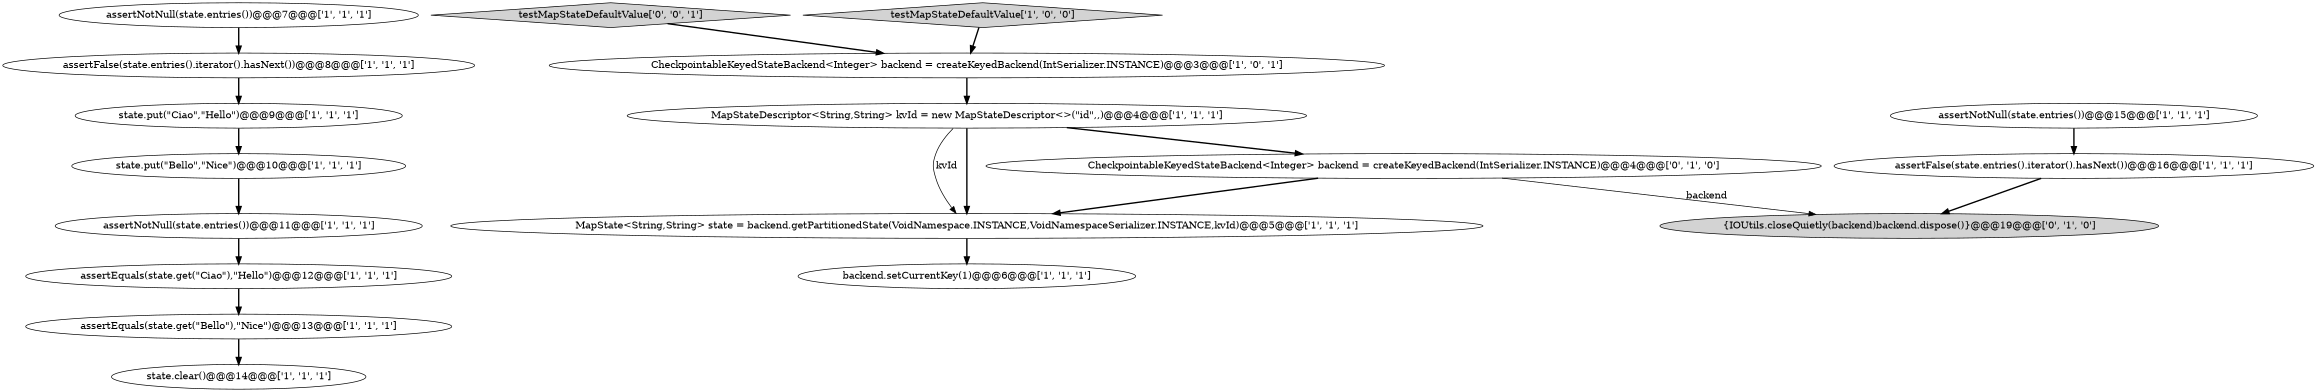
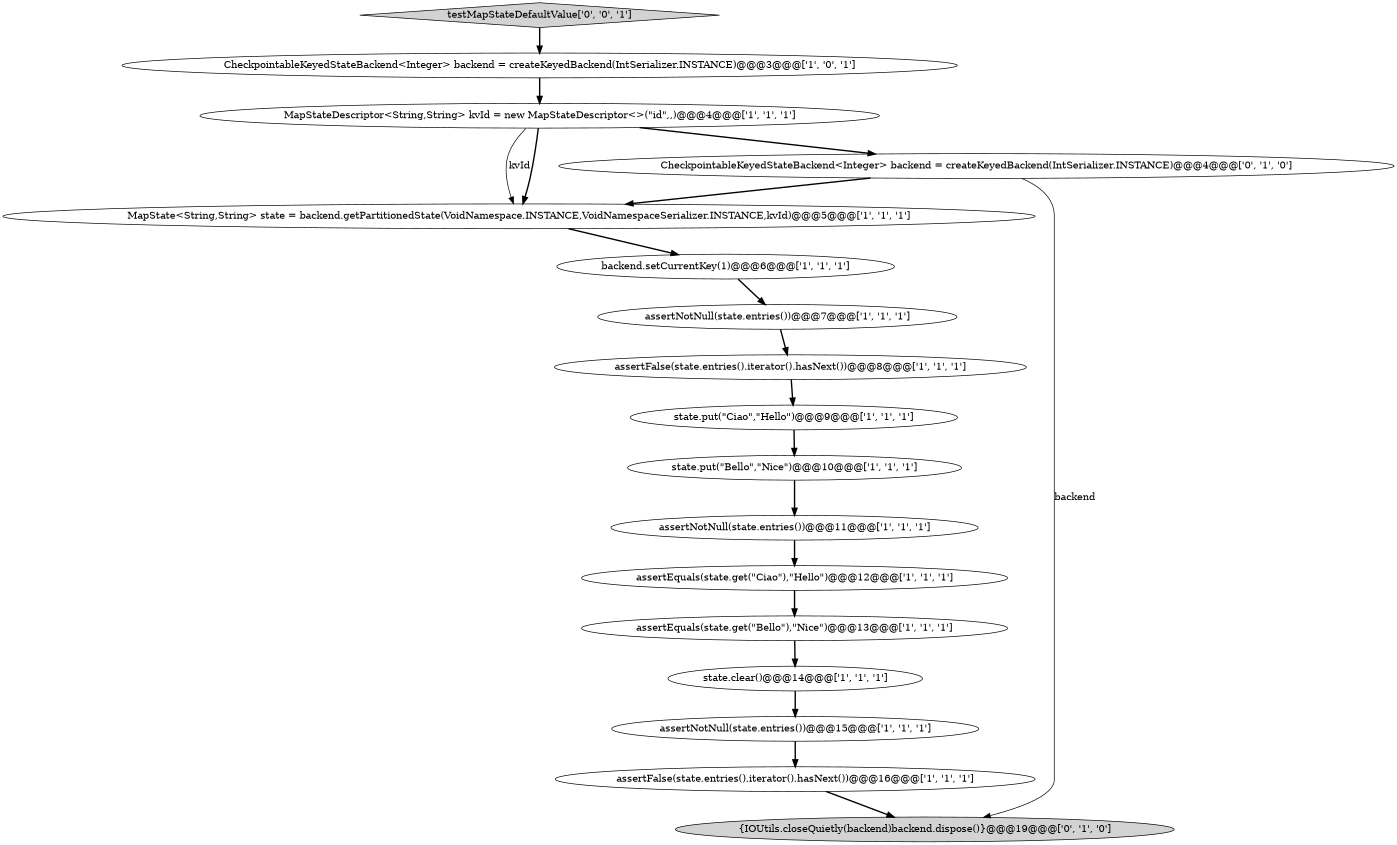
node "testMapStateDefaultValue['1', '0', '0']": removed
edge "backend.setCurrentKey(1)@@@6@@@['1', '1', '1']" -> "assertNotNull(state.entries())@@@7@@@['1', '1', '1']": added
edge "state.clear()@@@14@@@['1', '1', '1']" -> "assertNotNull(state.entries())@@@15@@@['1', '1', '1']": added
